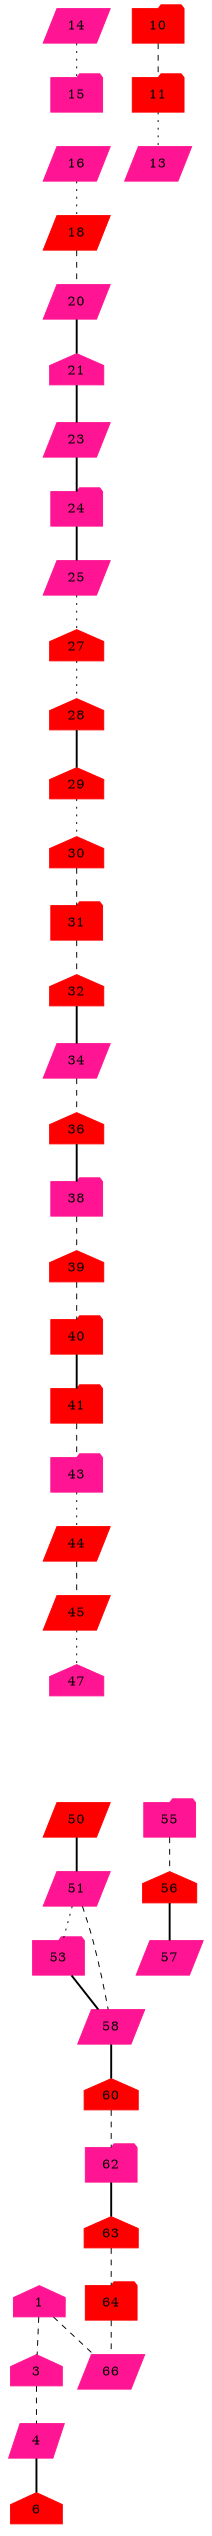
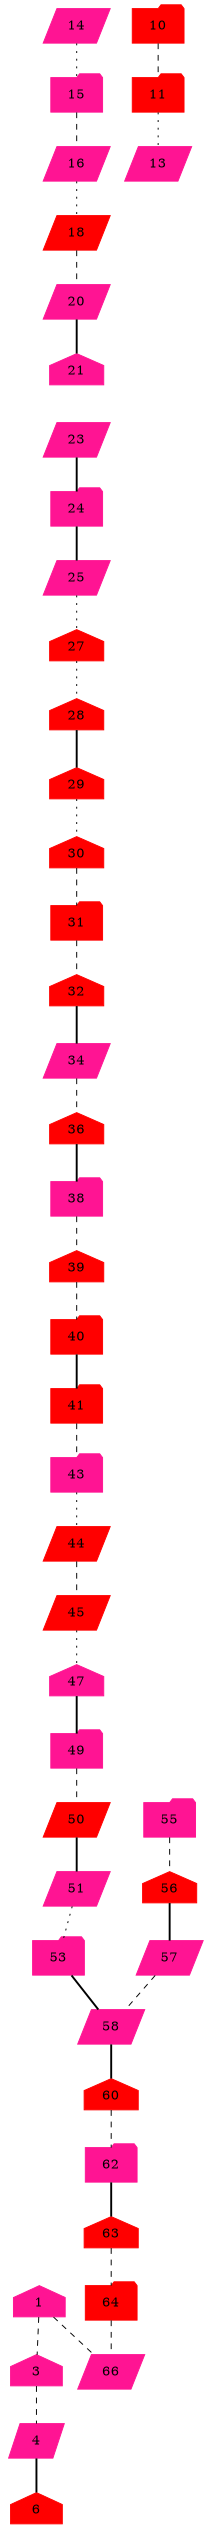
edge "15" -- "16": added
edge "21" -- "23": removed
node "49": added
edge "51" -- "58": now "57" -- "58"
